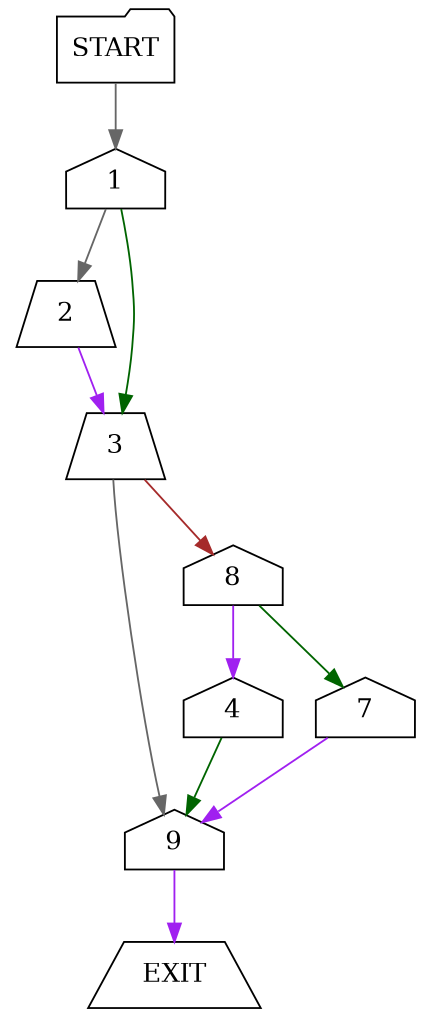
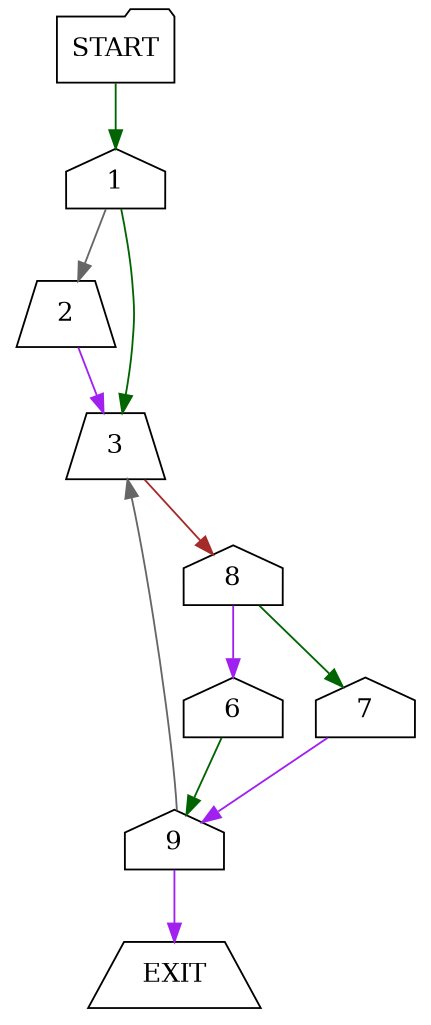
edge "START" -> "1": color gray40 -> darkgreen
edge "3" -> "9": reversed
node "4": label "4" -> "6"
